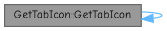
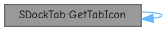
node "GetTabIcon::GetTabIcon": label "GetTabIcon::GetTabIcon" -> "SDockTab::GetTabIcon"
